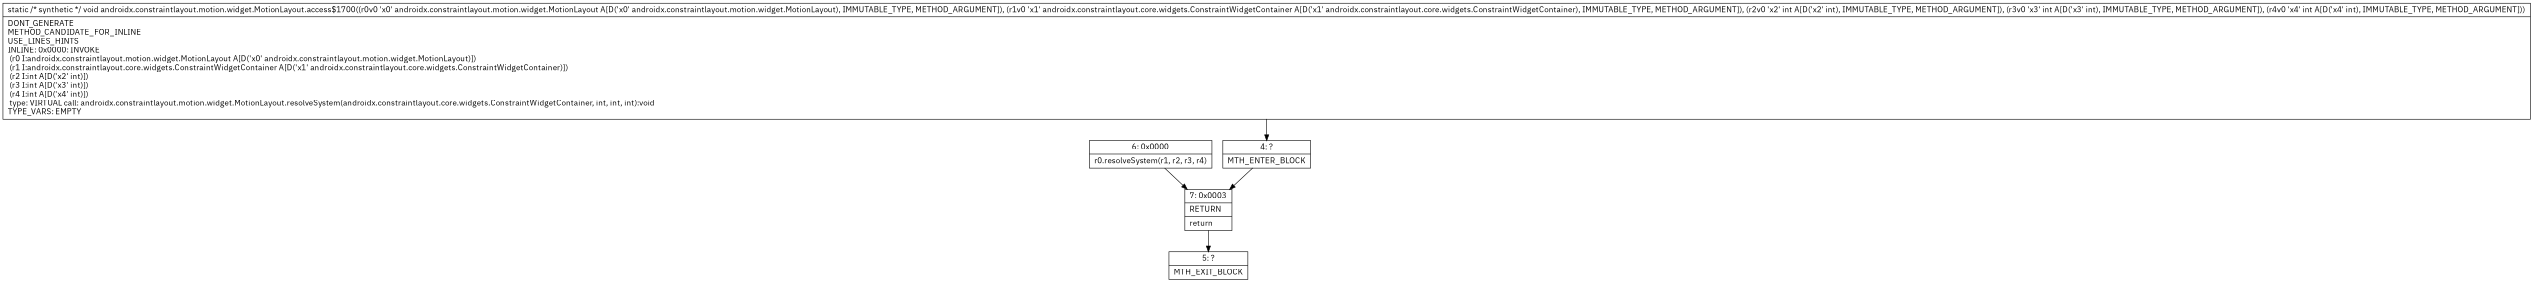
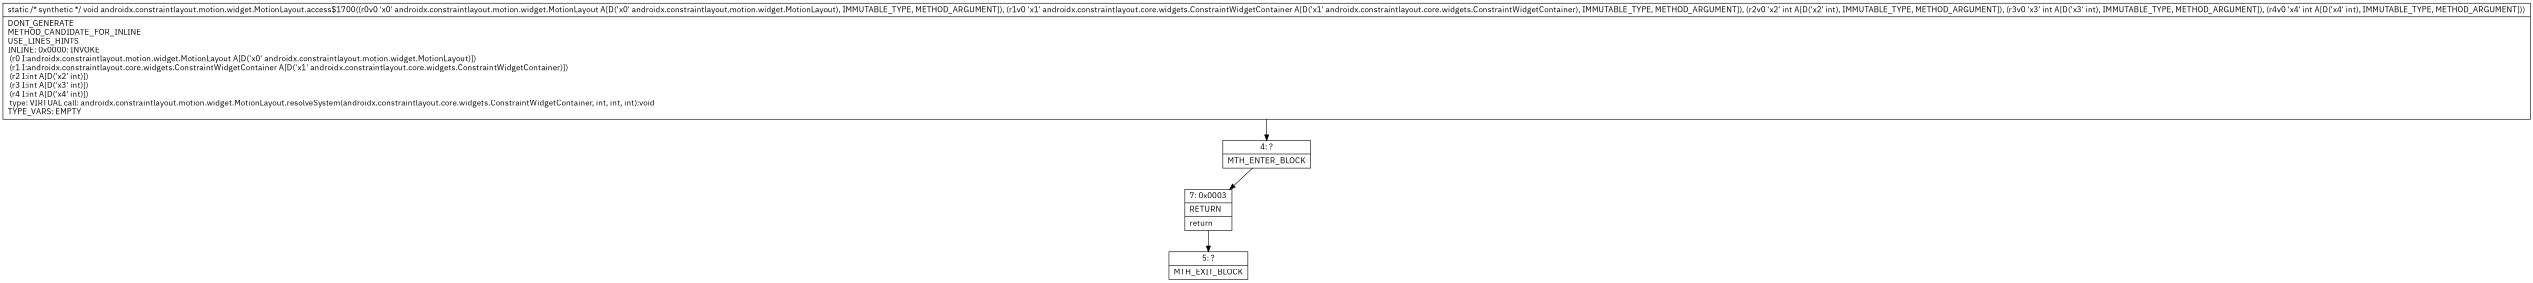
node "6: 0x0000": removed
